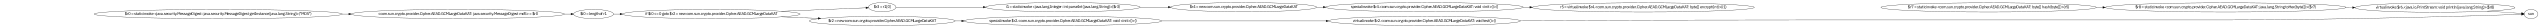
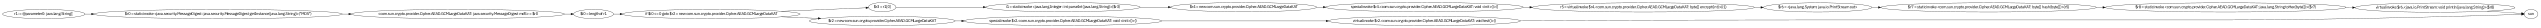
node "$r6 = <java.lang.System: java.io.PrintStream out>": added
node "r1 := @parameter0: java.lang.String[]": added
